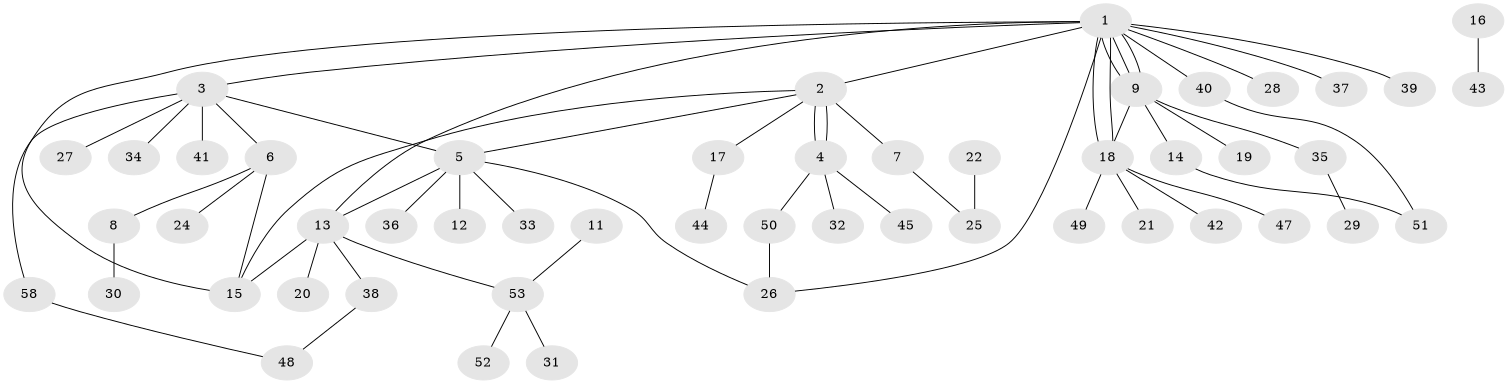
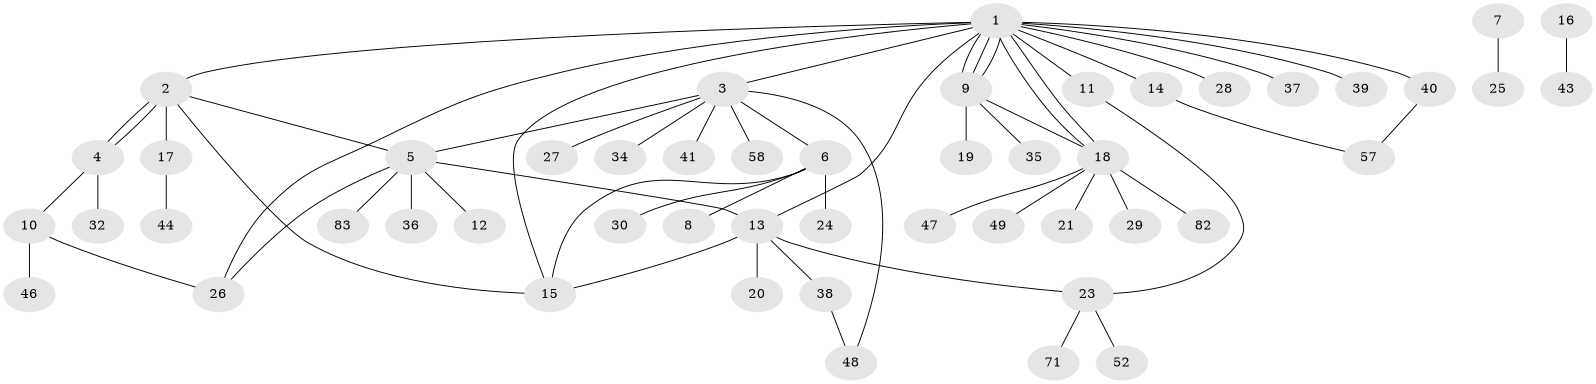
edge "1" -- "11": added
edge "9" -- "14": now "1" -- "14"
edge "2" -- "7": removed
node "22": removed
edge "35" -- "29": now "18" -- "29"
node "33": label "33" -> "83"
node "50": label "50" -> "10"
node "45": removed
node "42": label "42" -> "82"
node "51": label "51" -> "57"
edge "8" -- "30": now "6" -- "30"
node "46": added
node "53": label "53" -> "23"
edge "58" -- "48": now "3" -- "48"
node "31": label "31" -> "71"
